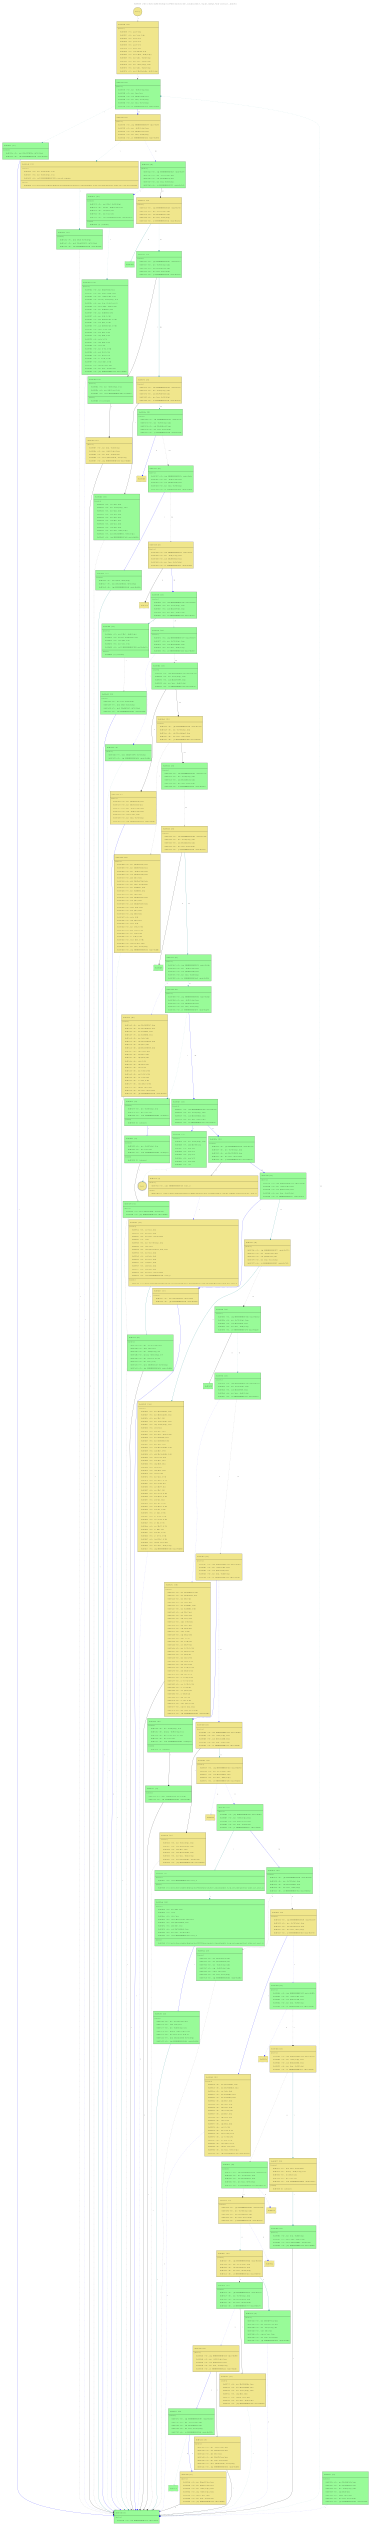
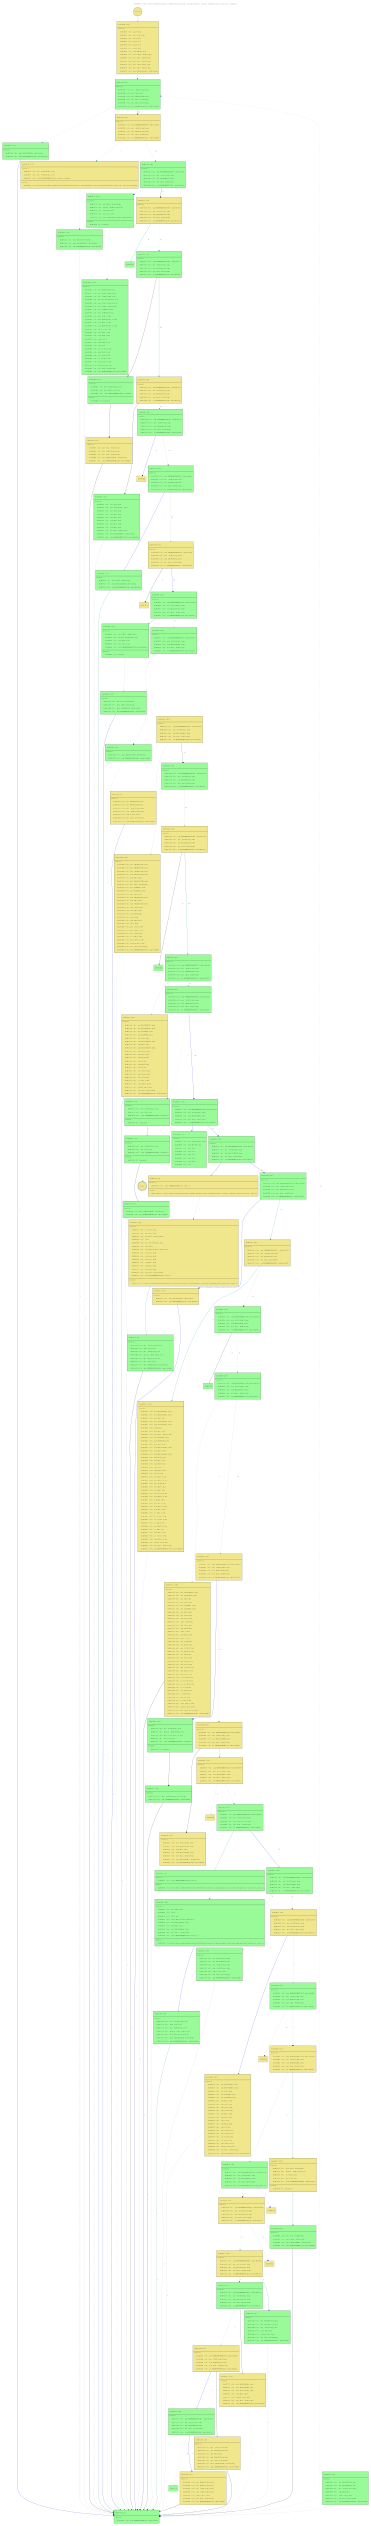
node "0x40148b [25]": removed
